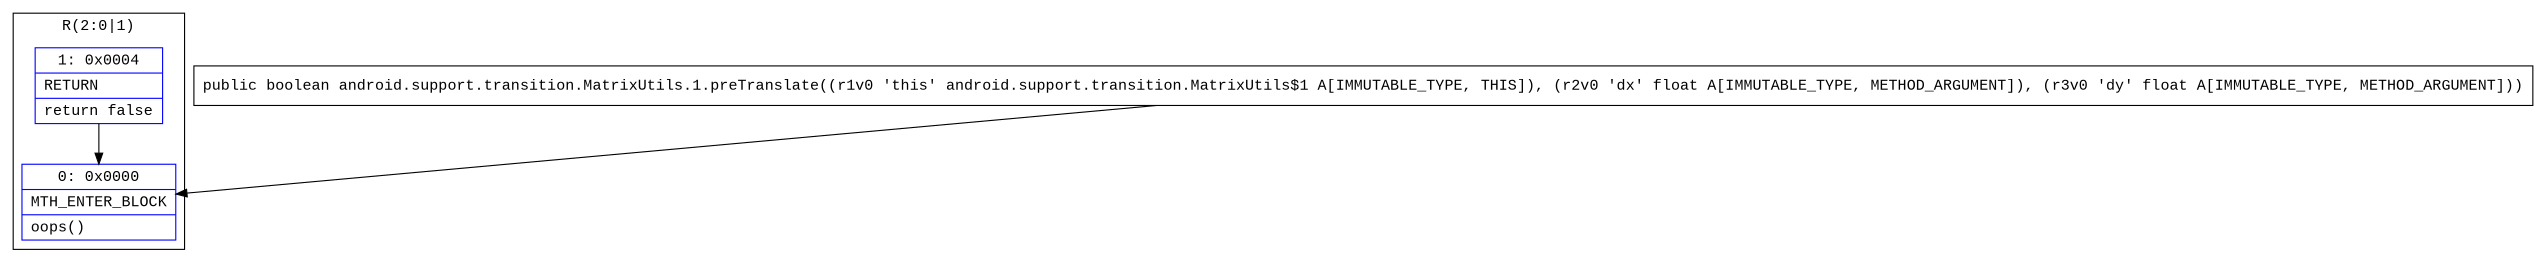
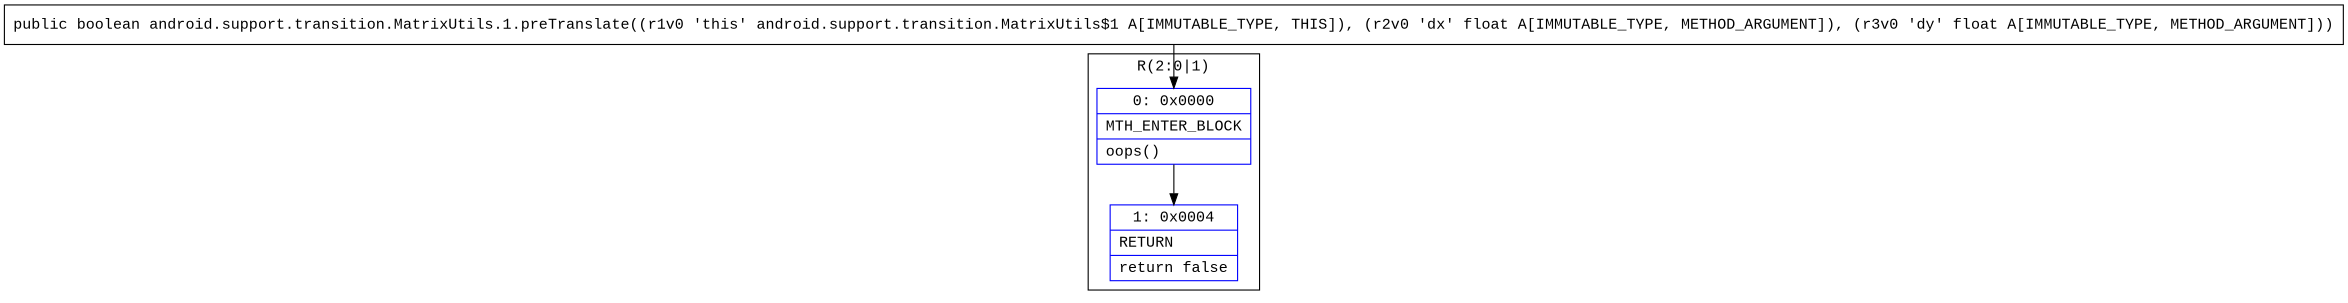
edge "1: 0x0004" -> "0: 0x0000": reversed
